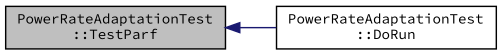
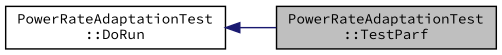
edge "PowerRateAdaptationTest ::DoRun" -> "PowerRateAdaptationTest ::TestParf": reversed
